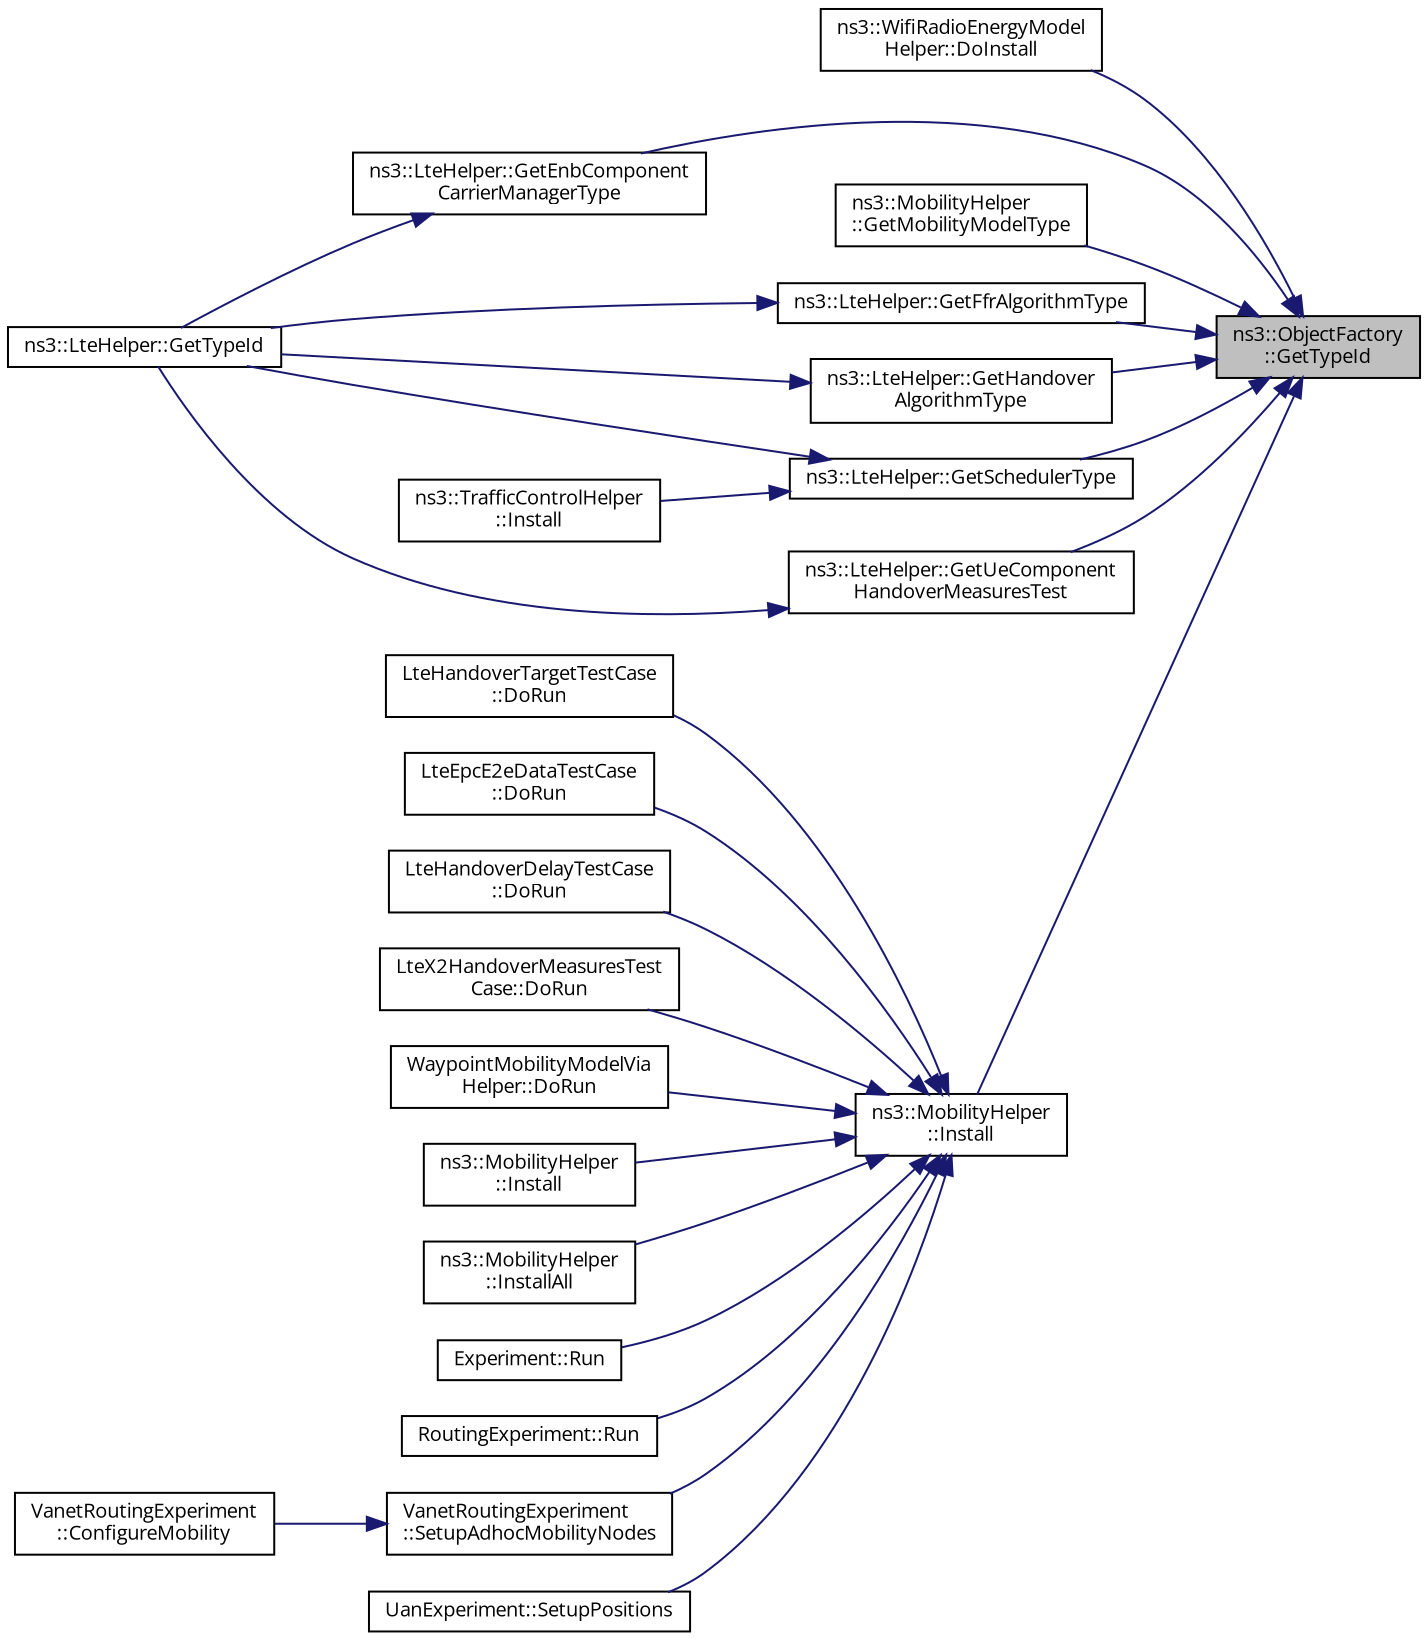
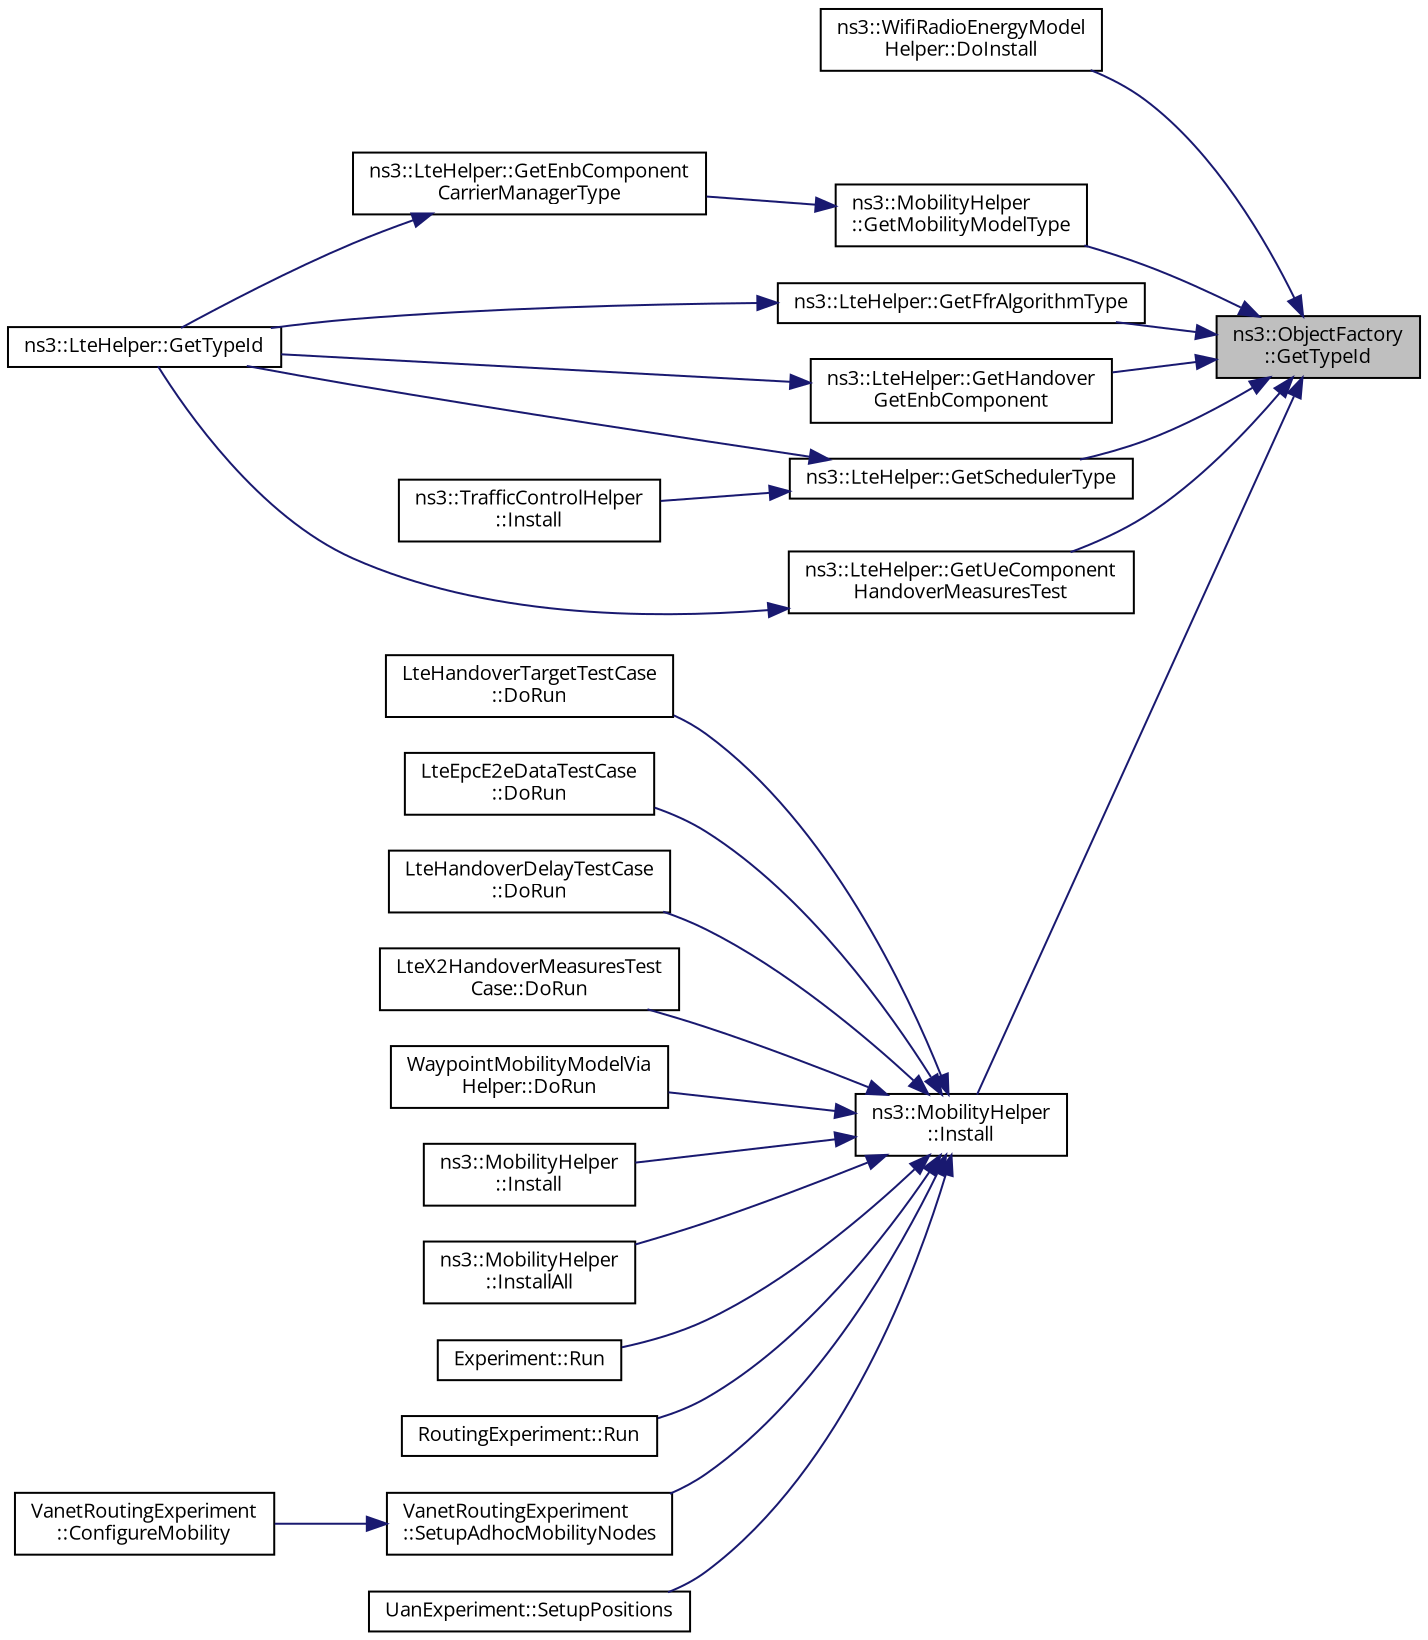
edge "ns3::LteHelper::GetEnbComponent CarrierManagerType" -> "ns3::ObjectFactory ::GetTypeId": now "ns3::LteHelper::GetEnbComponent CarrierManagerType" -> "ns3::MobilityHelper ::GetMobilityModelType"
node "ns3::LteHelper::GetHandover AlgorithmType": label "ns3::LteHelper::GetHandover AlgorithmType" -> "ns3::LteHelper::GetHandover GetEnbComponent"
